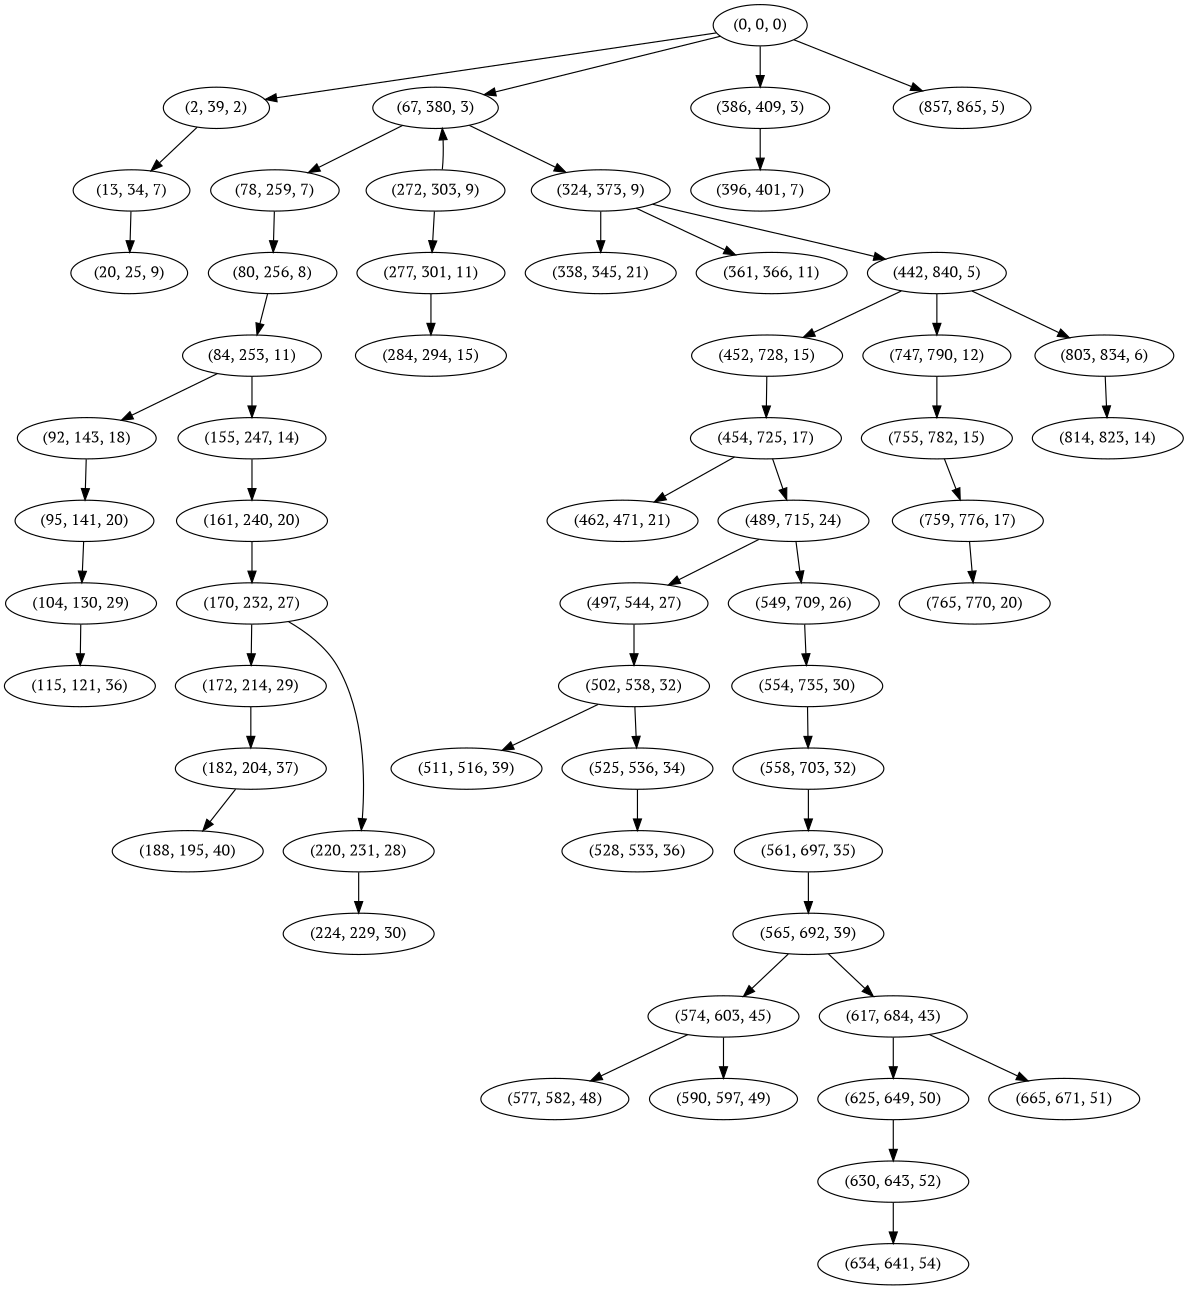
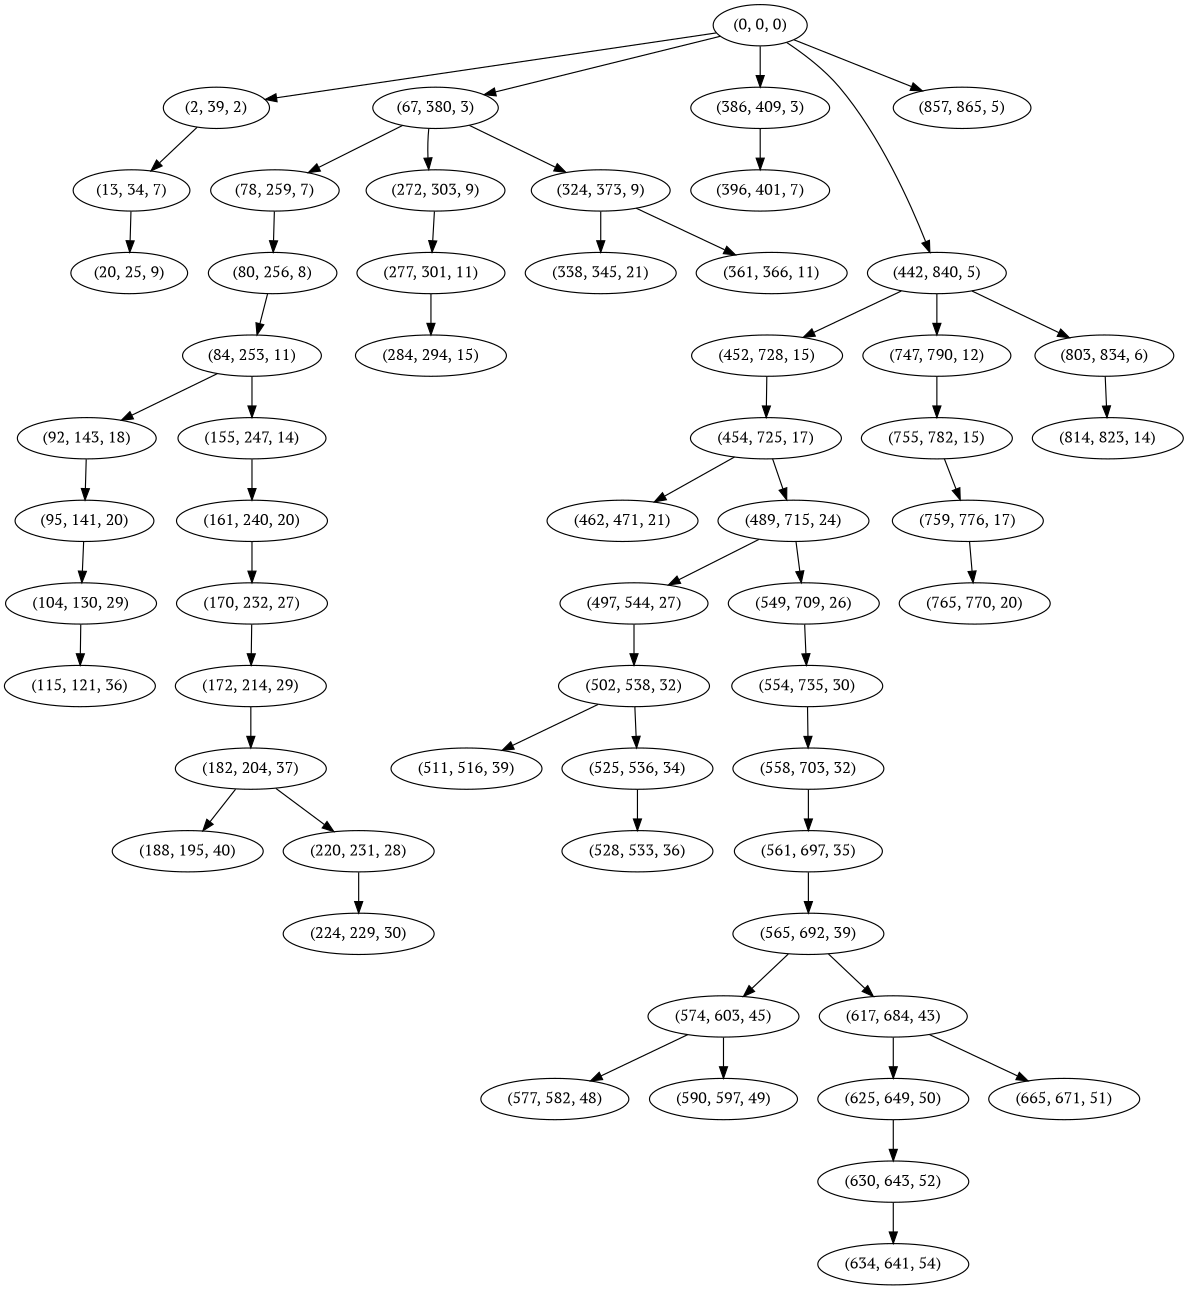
edge "(272, 303, 9)" -> "(67, 380, 3)": reversed
edge "(324, 373, 9)" -> "(442, 840, 5)": now "(0, 0, 0)" -> "(442, 840, 5)"
edge "(170, 232, 27)" -> "(220, 231, 28)": now "(182, 204, 37)" -> "(220, 231, 28)"
